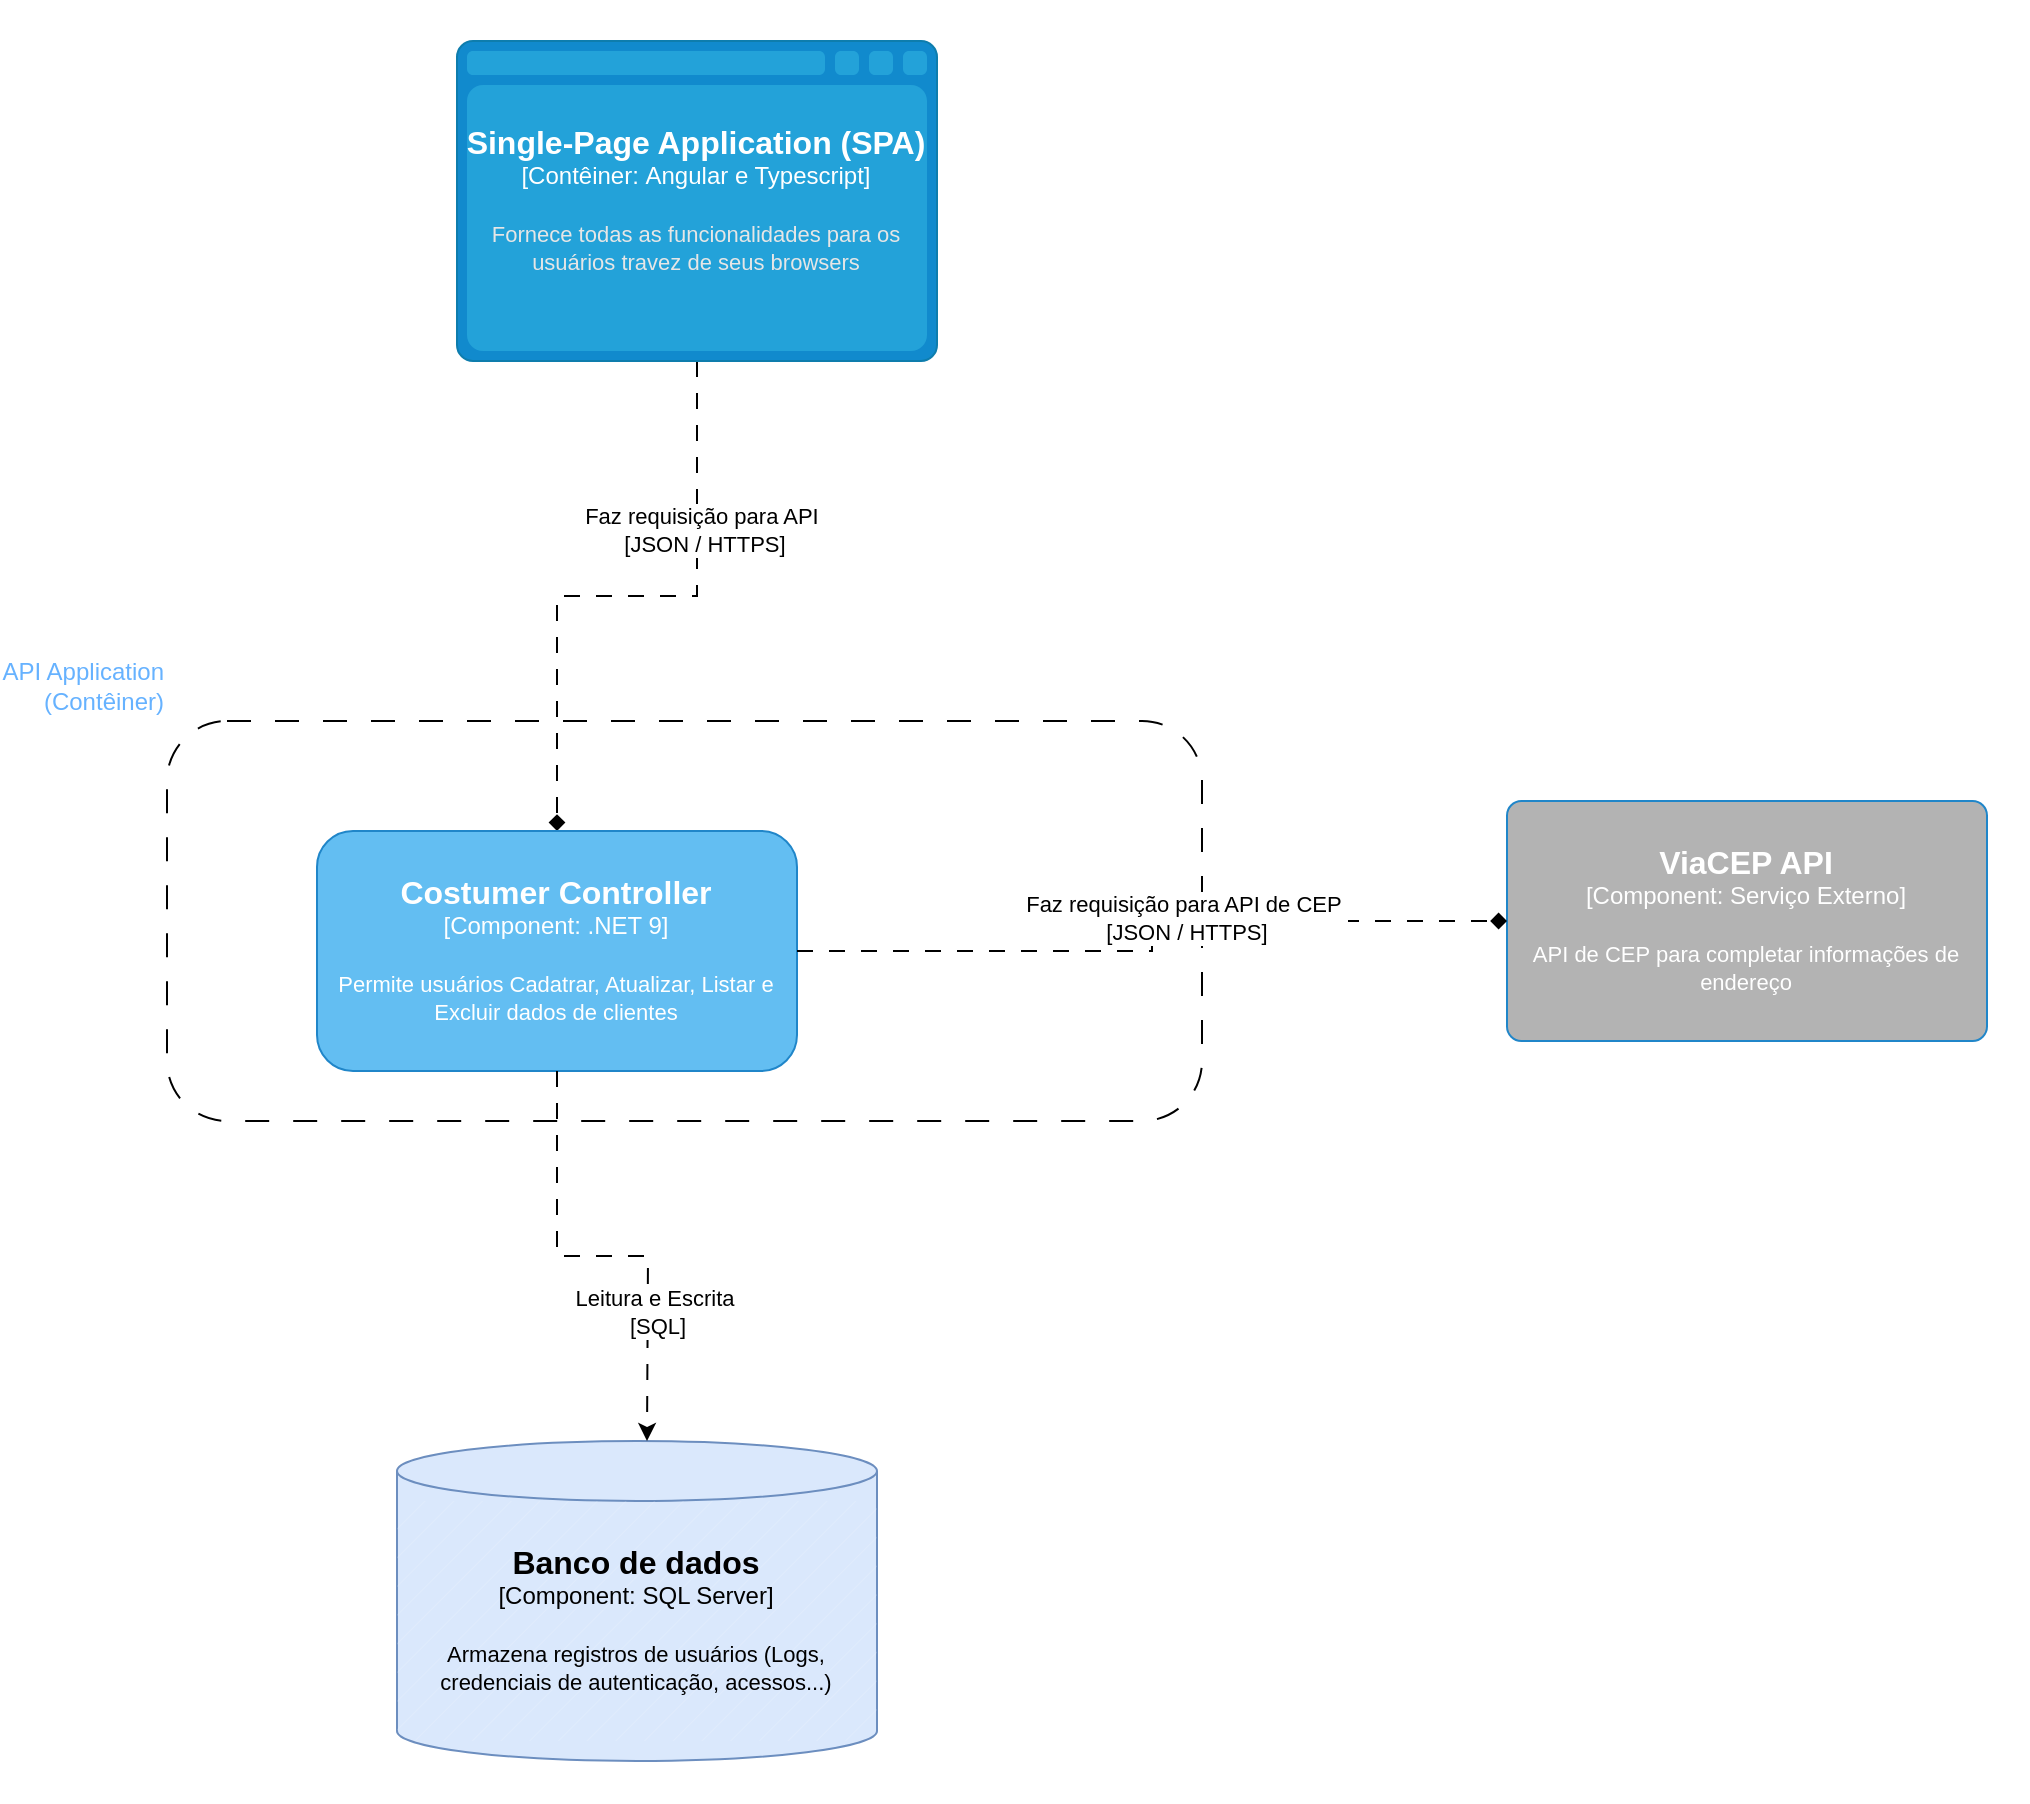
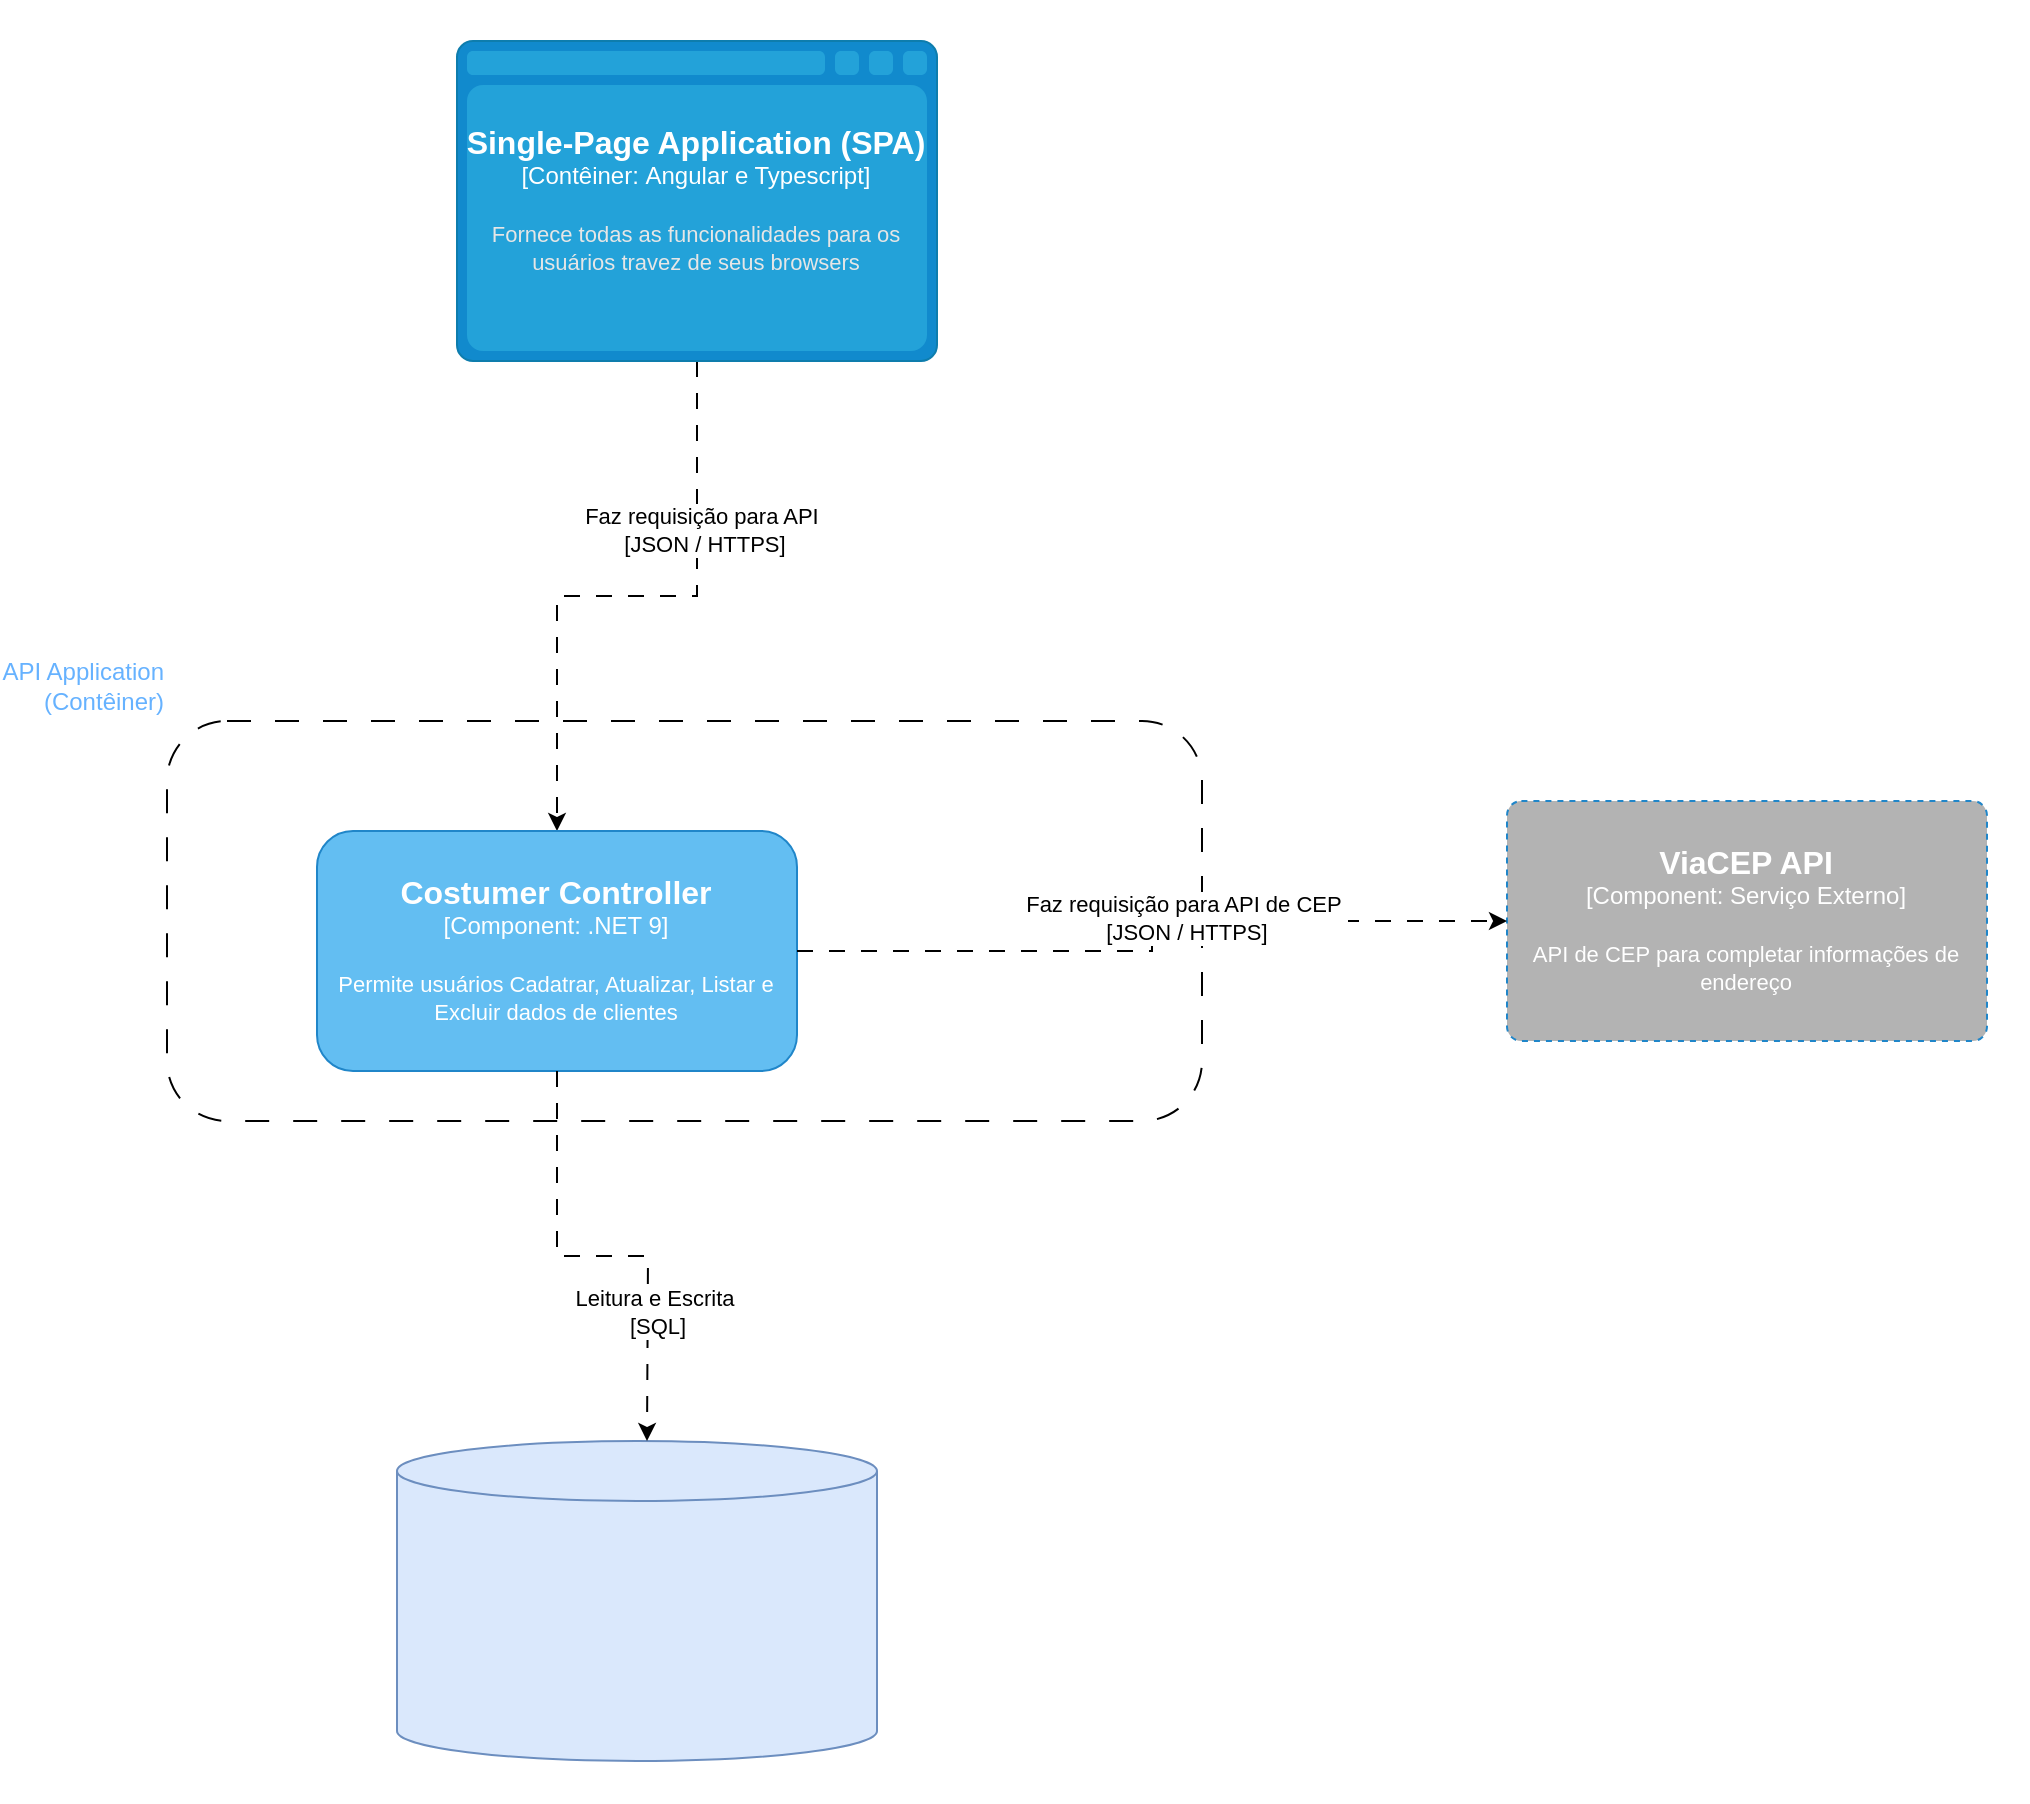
edge "Single-Page Application (SPA) [Contêiner: Angular e Typescript] Fornece todas as funcionalidades para os usuários travez de seus browsers" -> "Costumer Controller [Component: .NET 9] Permite usuários Cadatrar, Atualizar, Listar e Excluir dados de clientes": arrowhead diamond -> classic
edge "Costumer Controller [Component: .NET 9] Permite usuários Cadatrar, Atualizar, Listar e Excluir dados de clientes" -> "ViaCEP API [Component: Serviço Externo] API de CEP para completar informações de endereço": arrowhead diamond -> classic
node "ViaCEP API [Component: Serviço Externo] API de CEP para completar informações de endereço": style solid -> dashed
node "Banco de dados [Component: SQL Server] Armazena registros de usuários (Logs, credenciais de autenticação, acessos...)": removed
